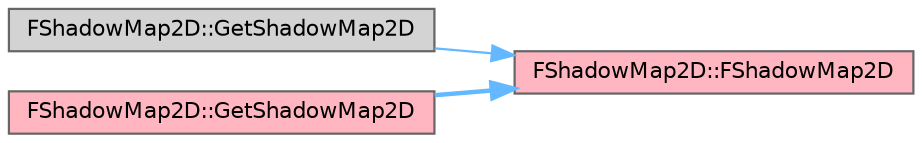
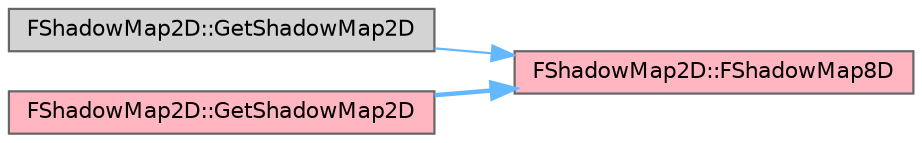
node "FShadowMap2D::FShadowMap2D": label "FShadowMap2D::FShadowMap2D" -> "FShadowMap2D::FShadowMap8D"
